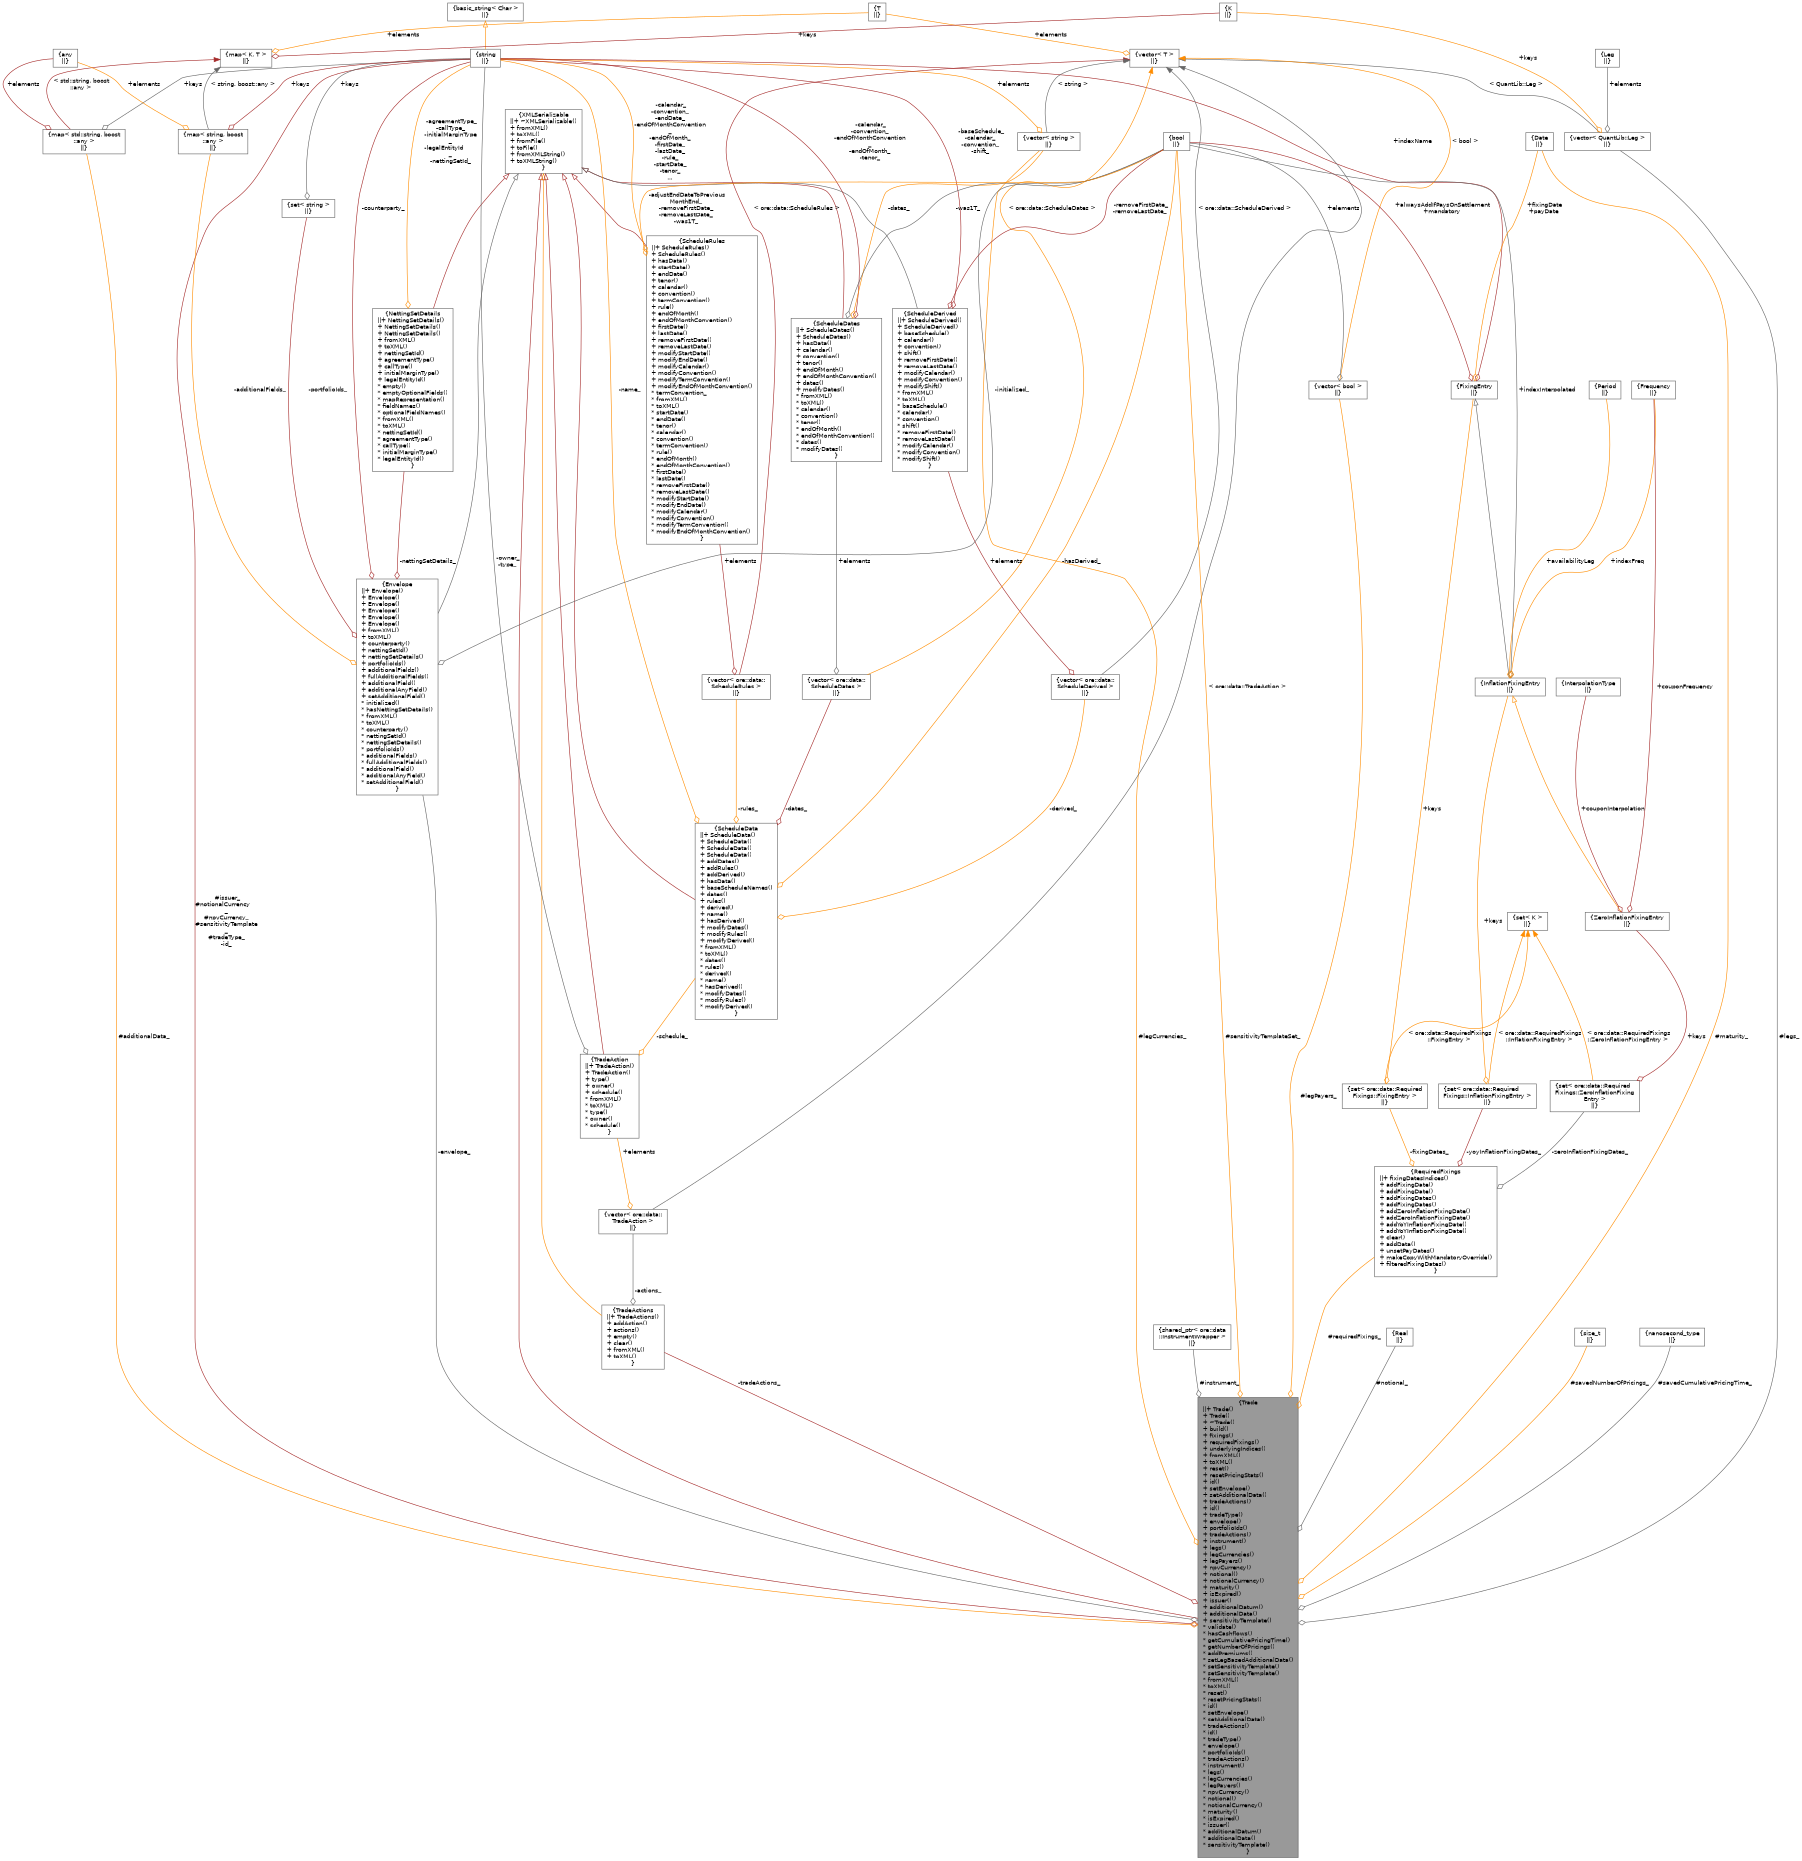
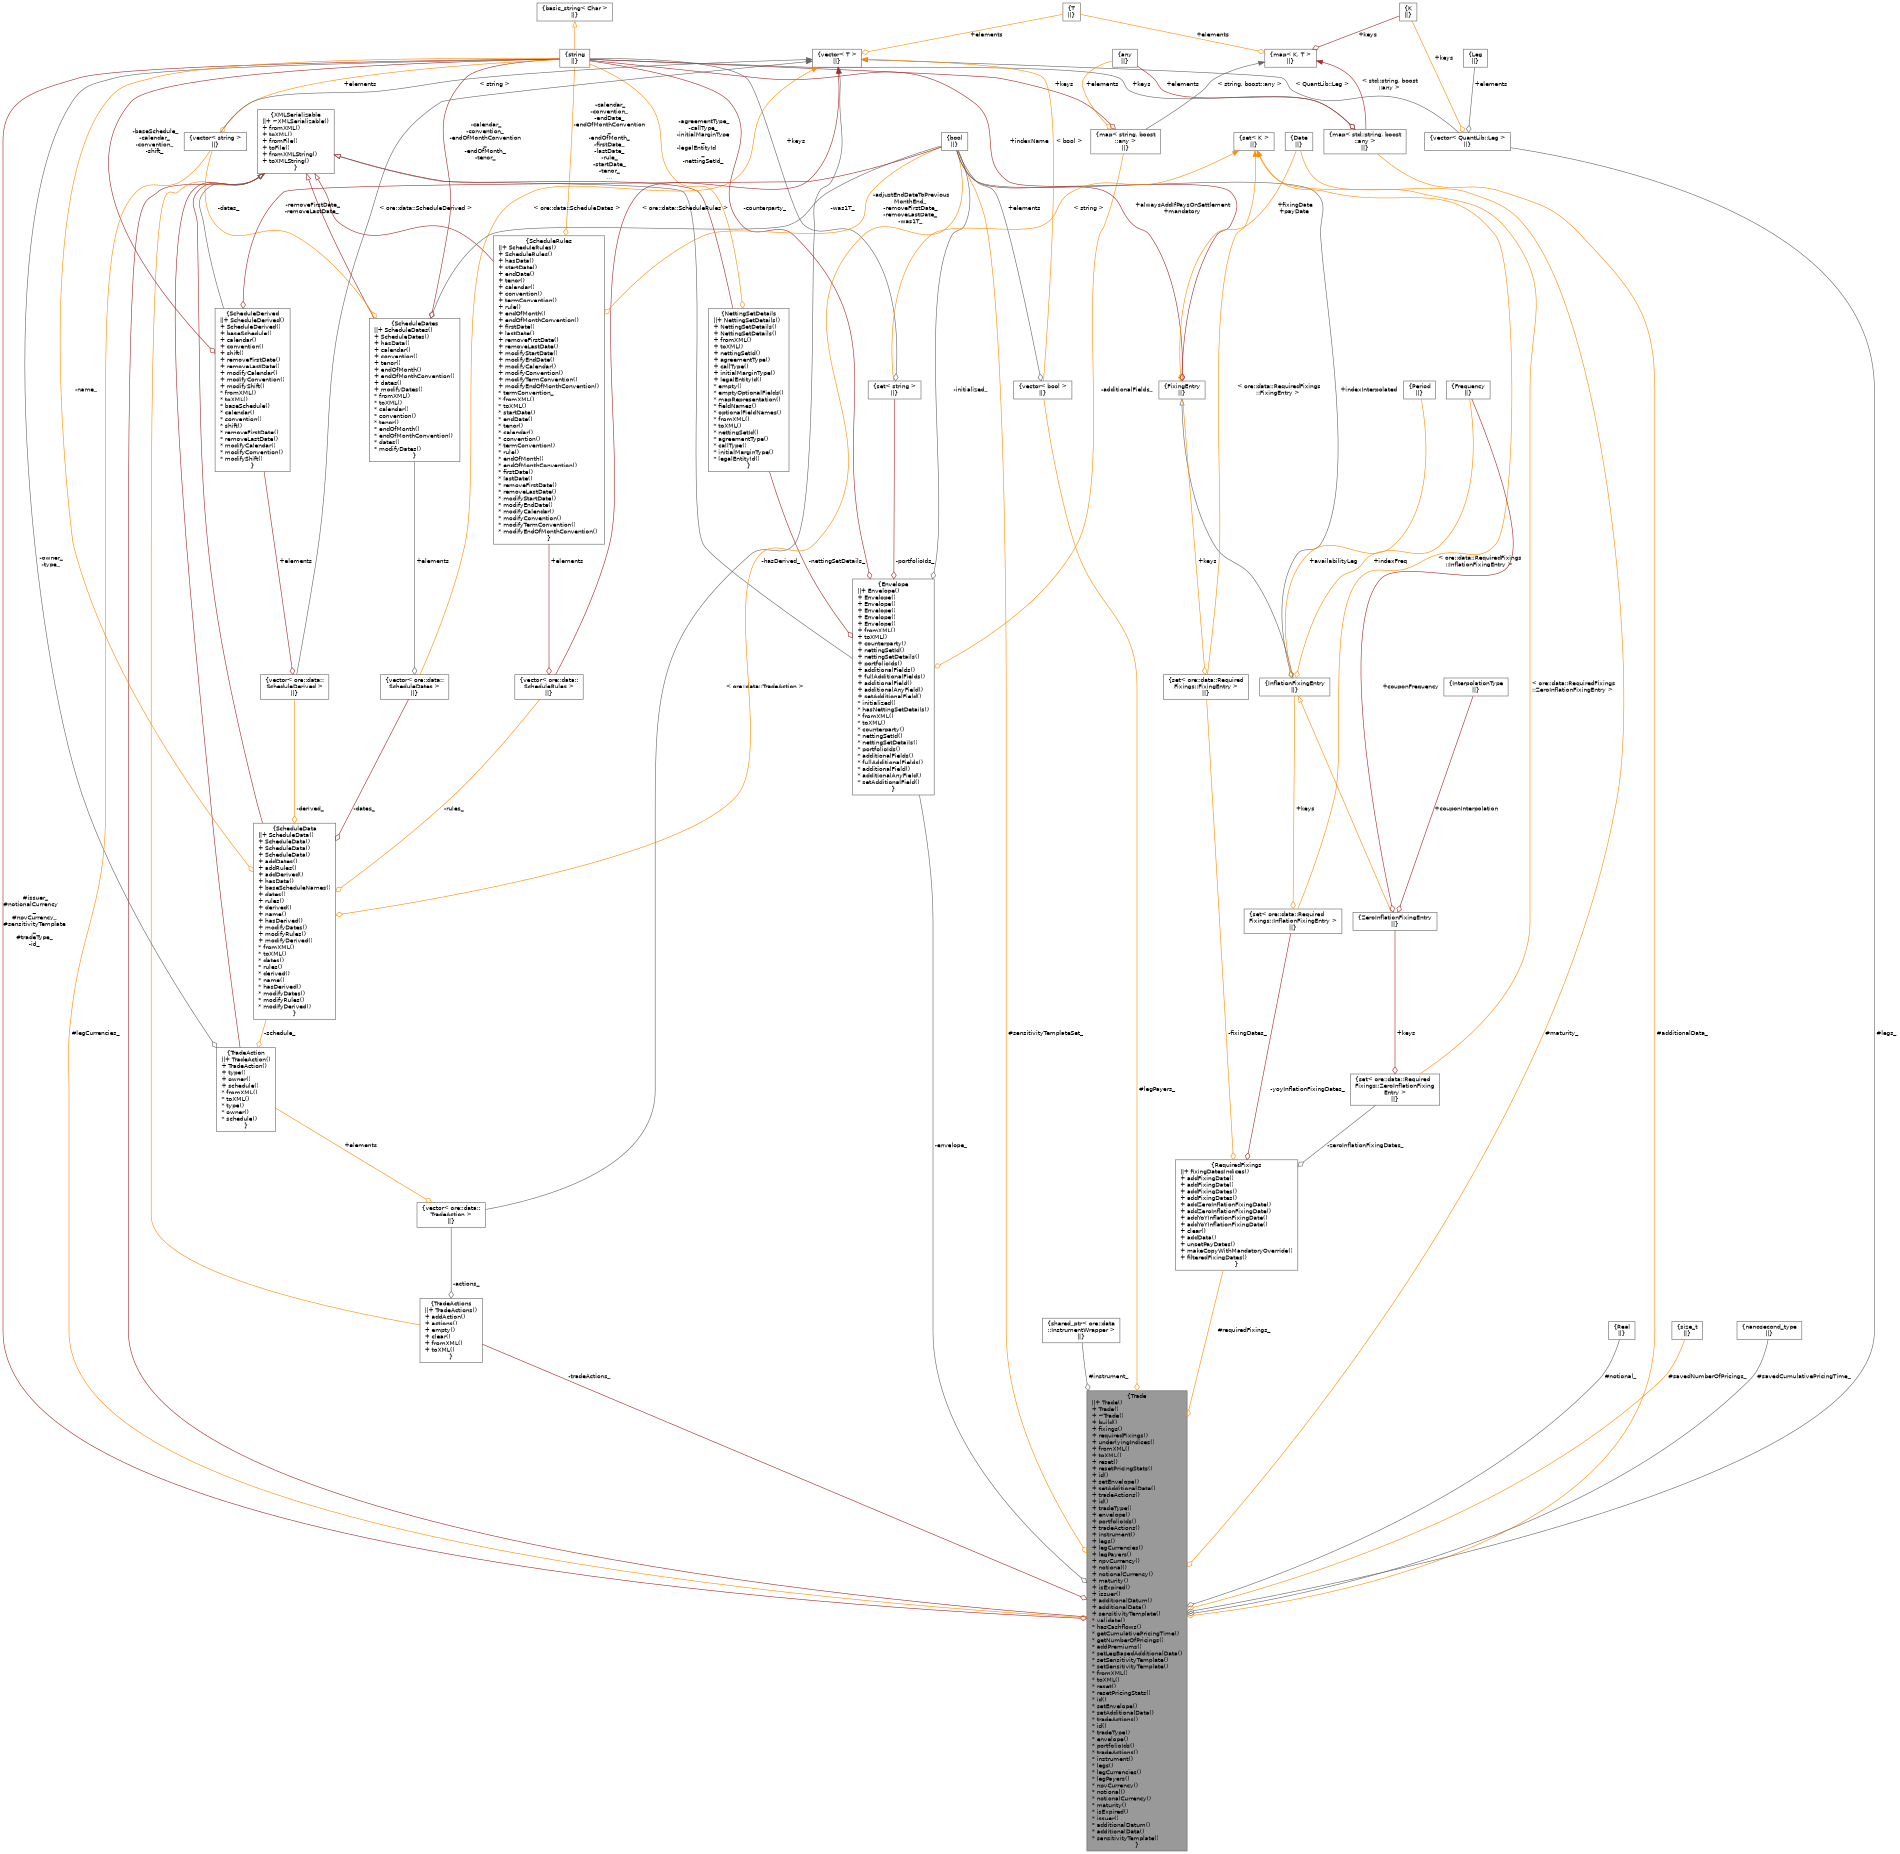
edge "{set< string > ||}" -> "{set< K > ||}": added, label "< string >"
